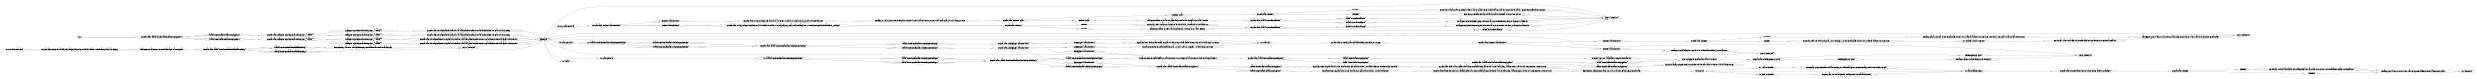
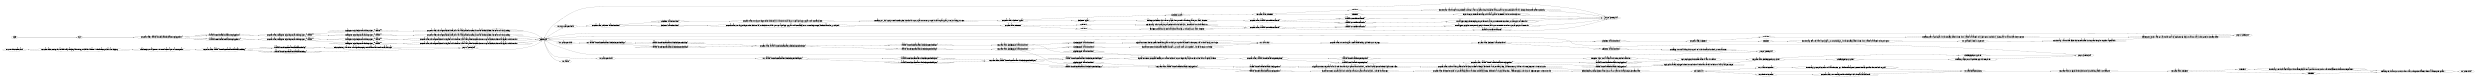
node "You: Try to crack open cold lid.": label "You: Try to crack open cold lid." -> "You: Try to crack open the lid."
node "START": added
